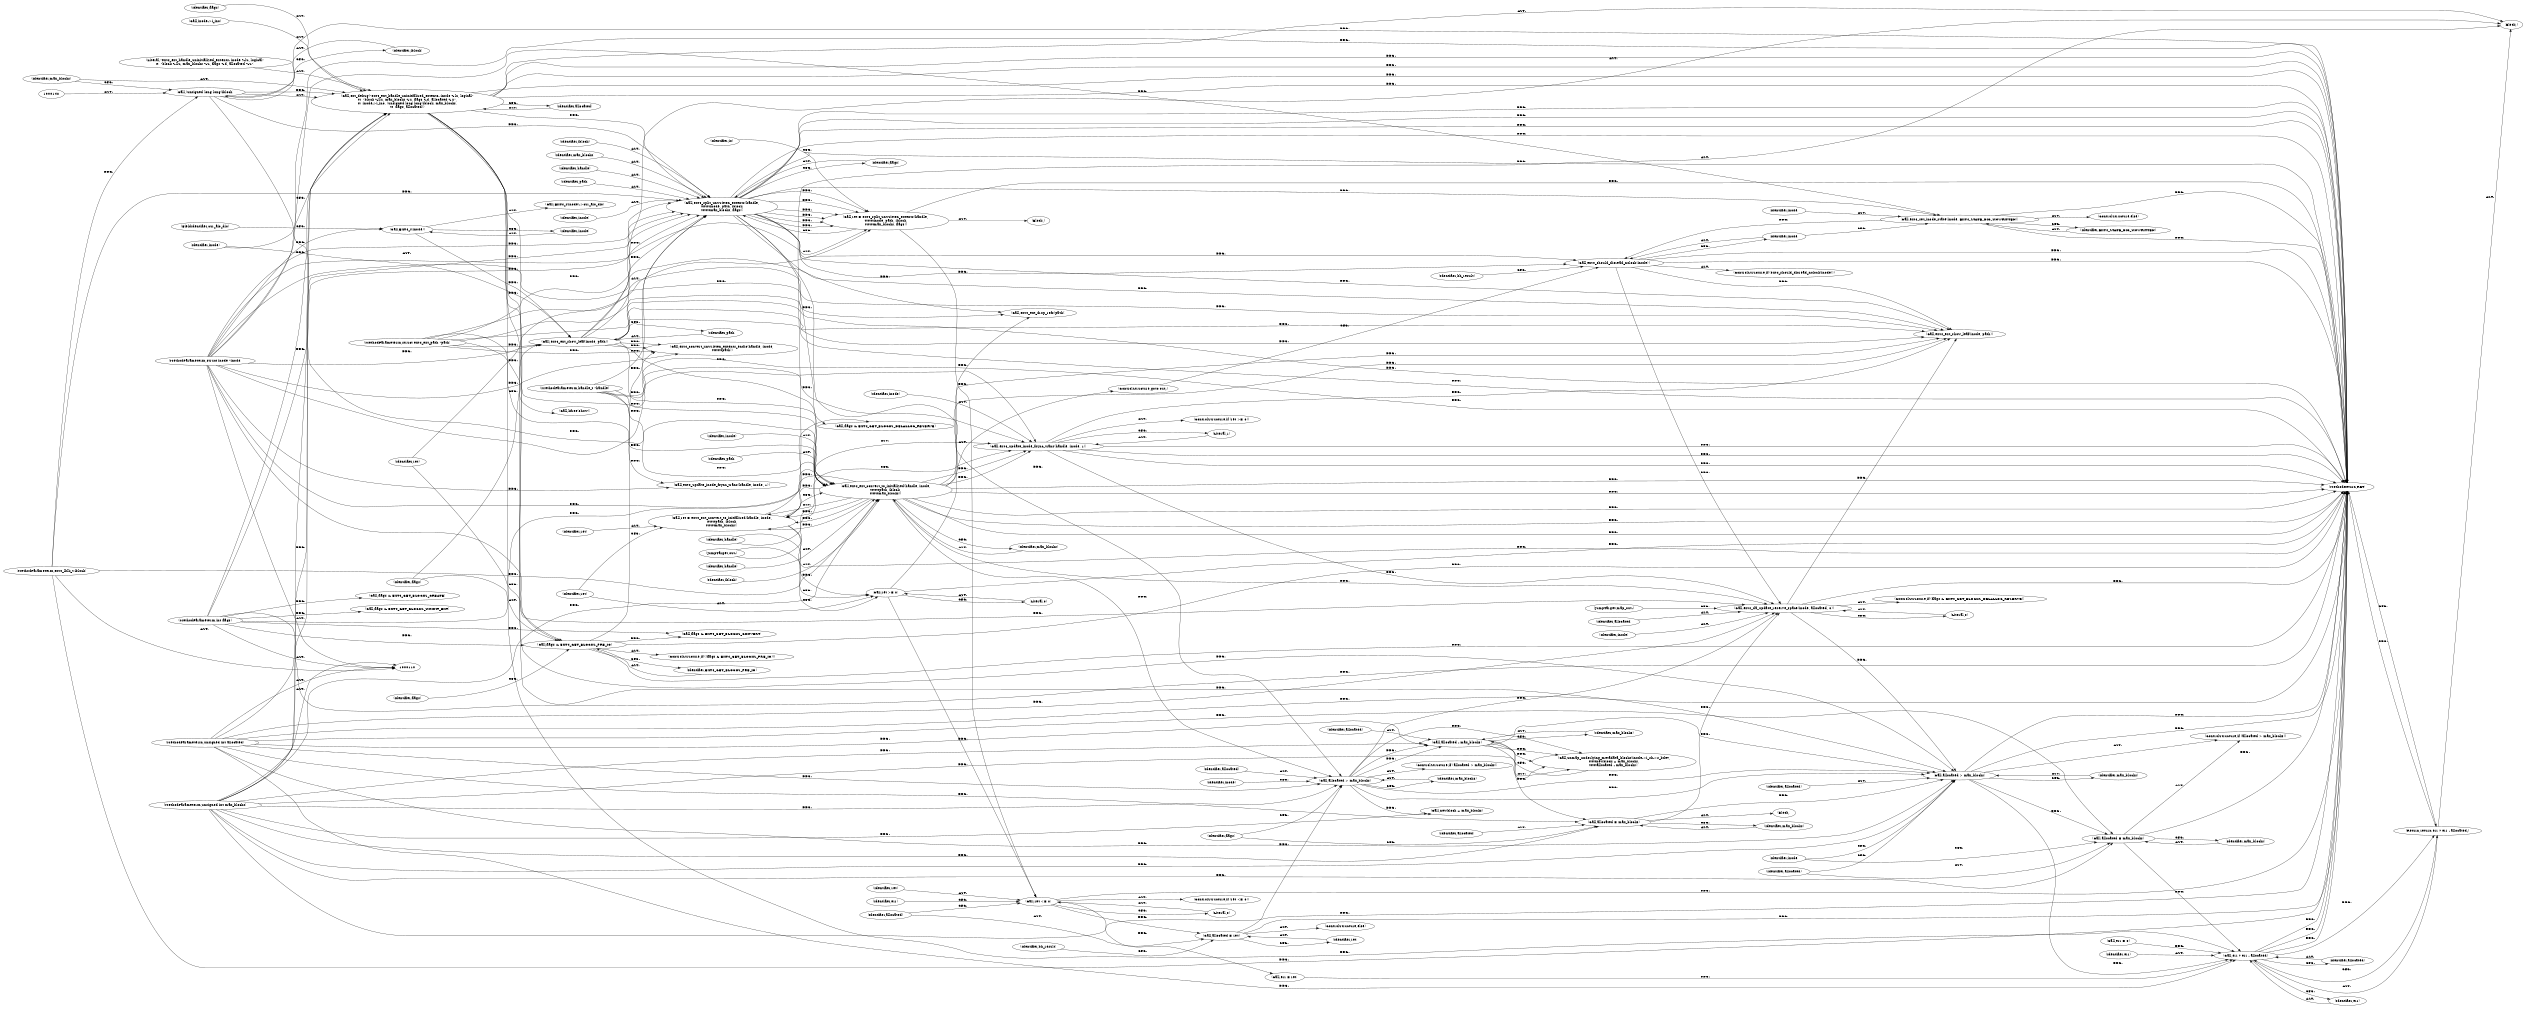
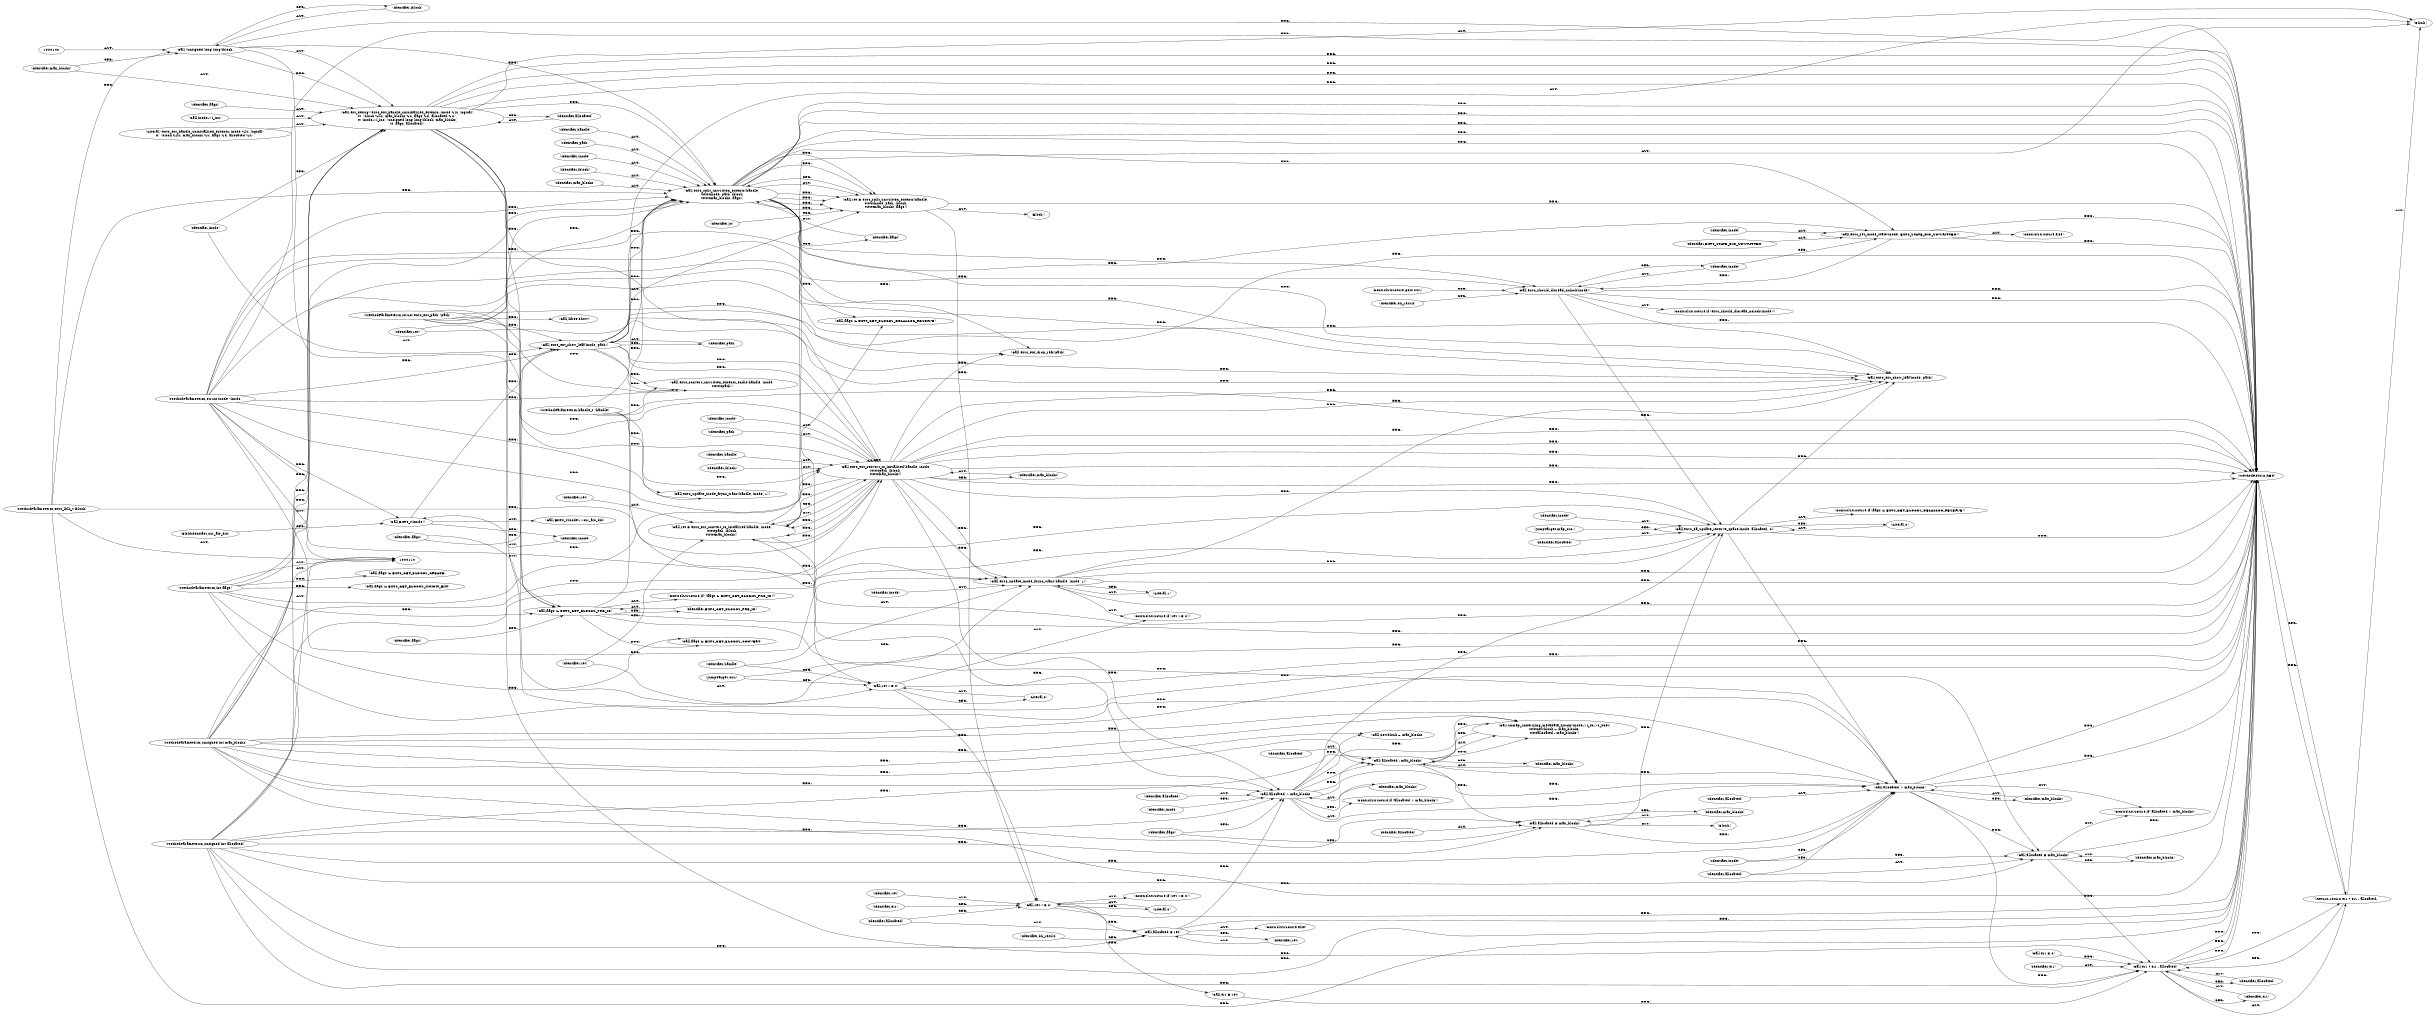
edge "(Call,ext4_set_inode_state(inode, EXT4_STATE_DIO_UNWRITTEN))" -> "(Identifier,EXT4_STATE_DIO_UNWRITTEN)": removed, label "CFG:"
edge "(Call,ret >= 0)" -> "(ControlStructure,goto out;)": now "(Call,ret >= 0)" -> "(ControlStructure,if (ret >= 0))"
edge "(MethodParameterIn,unsigned int allocated)" -> "(Call,allocated = ret)": added, label "DDG:"
